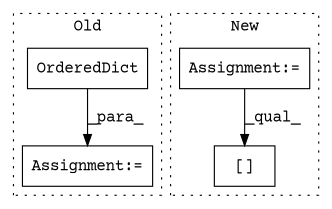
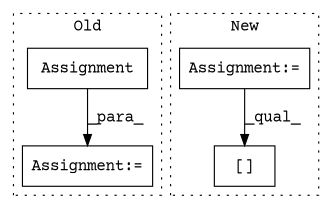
node "OrderedDict": label "OrderedDict" -> "Assignment"
